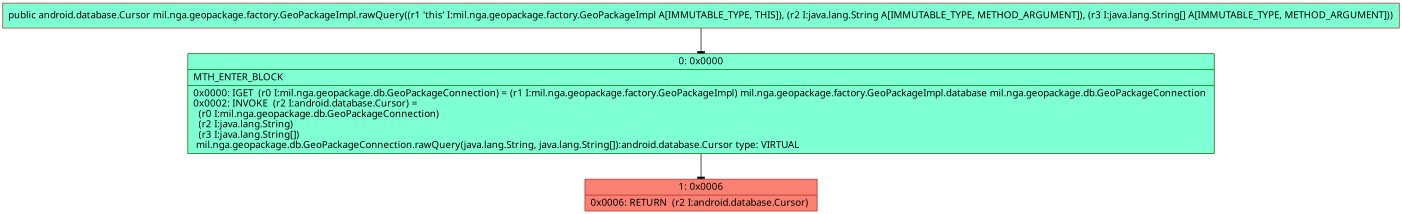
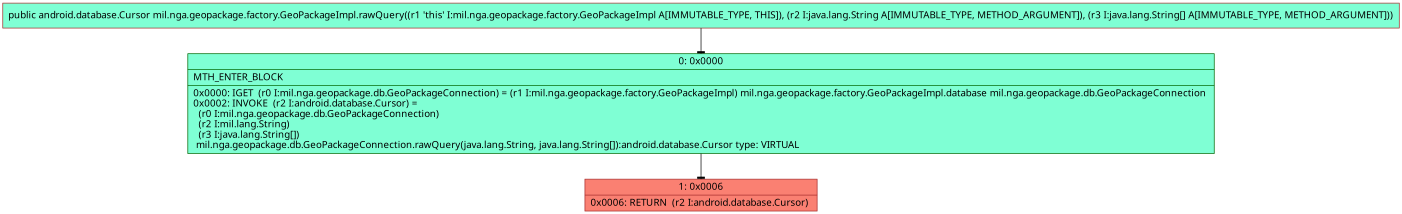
node "0: 0x0000": text "(r2 I:java.lang.String)" -> "(r2 I:mil.lang.String)"
